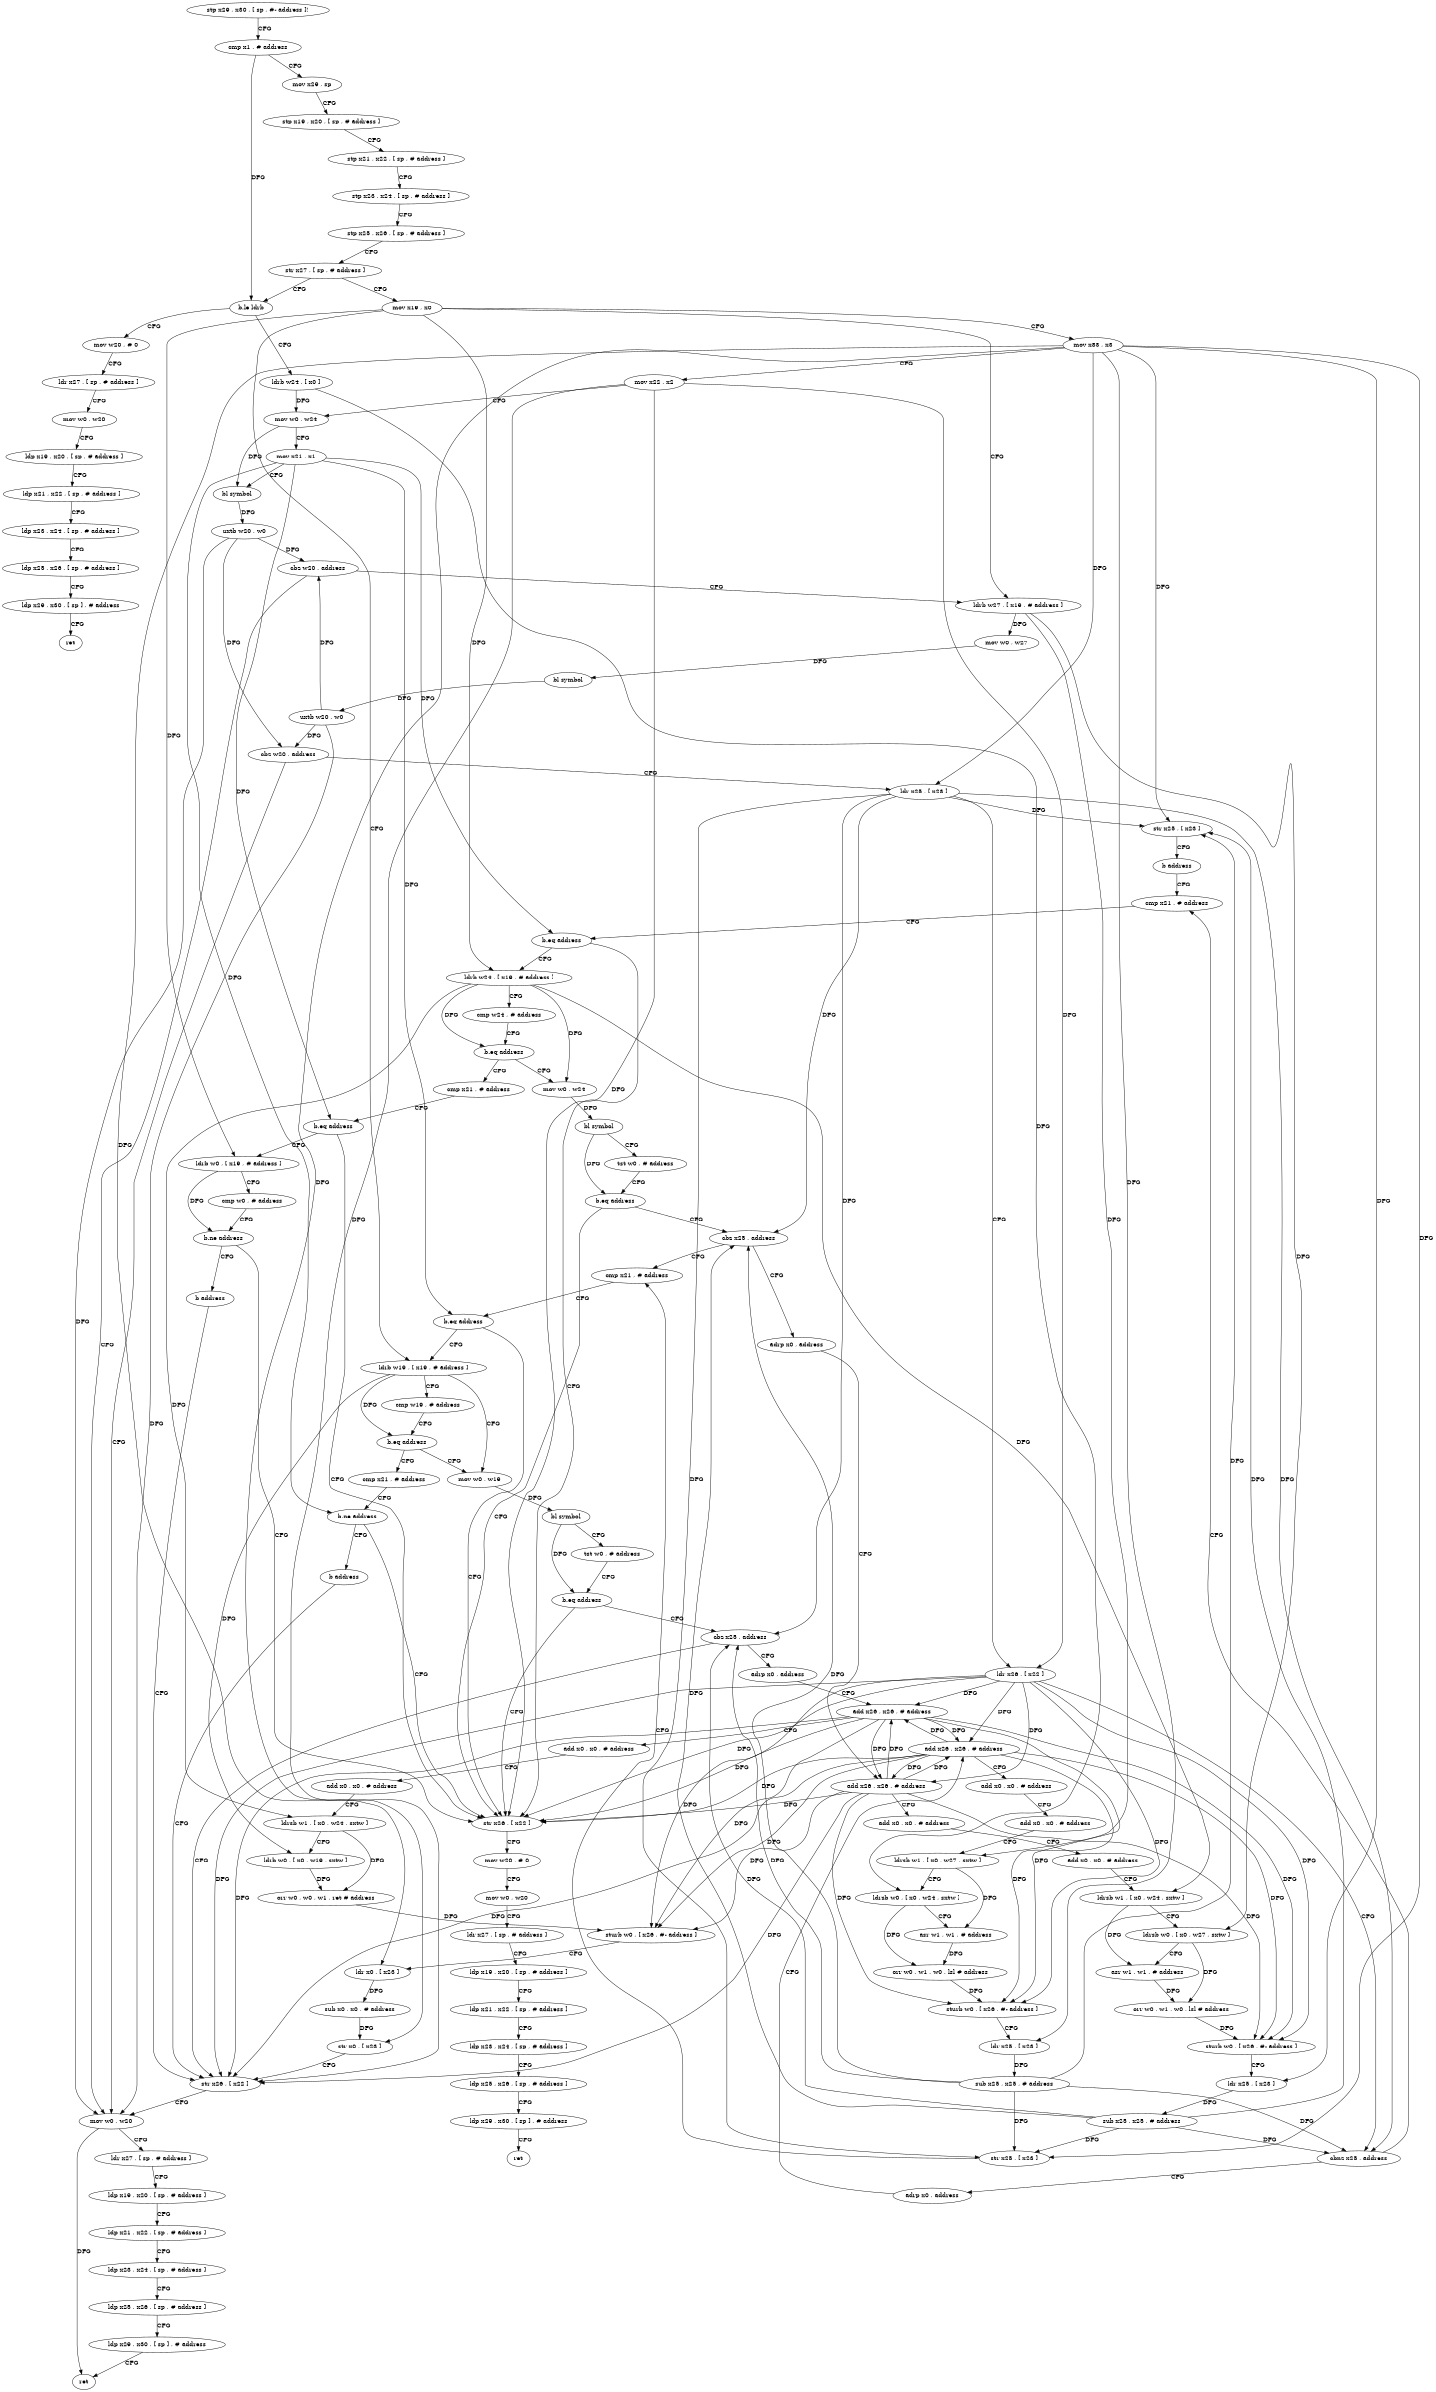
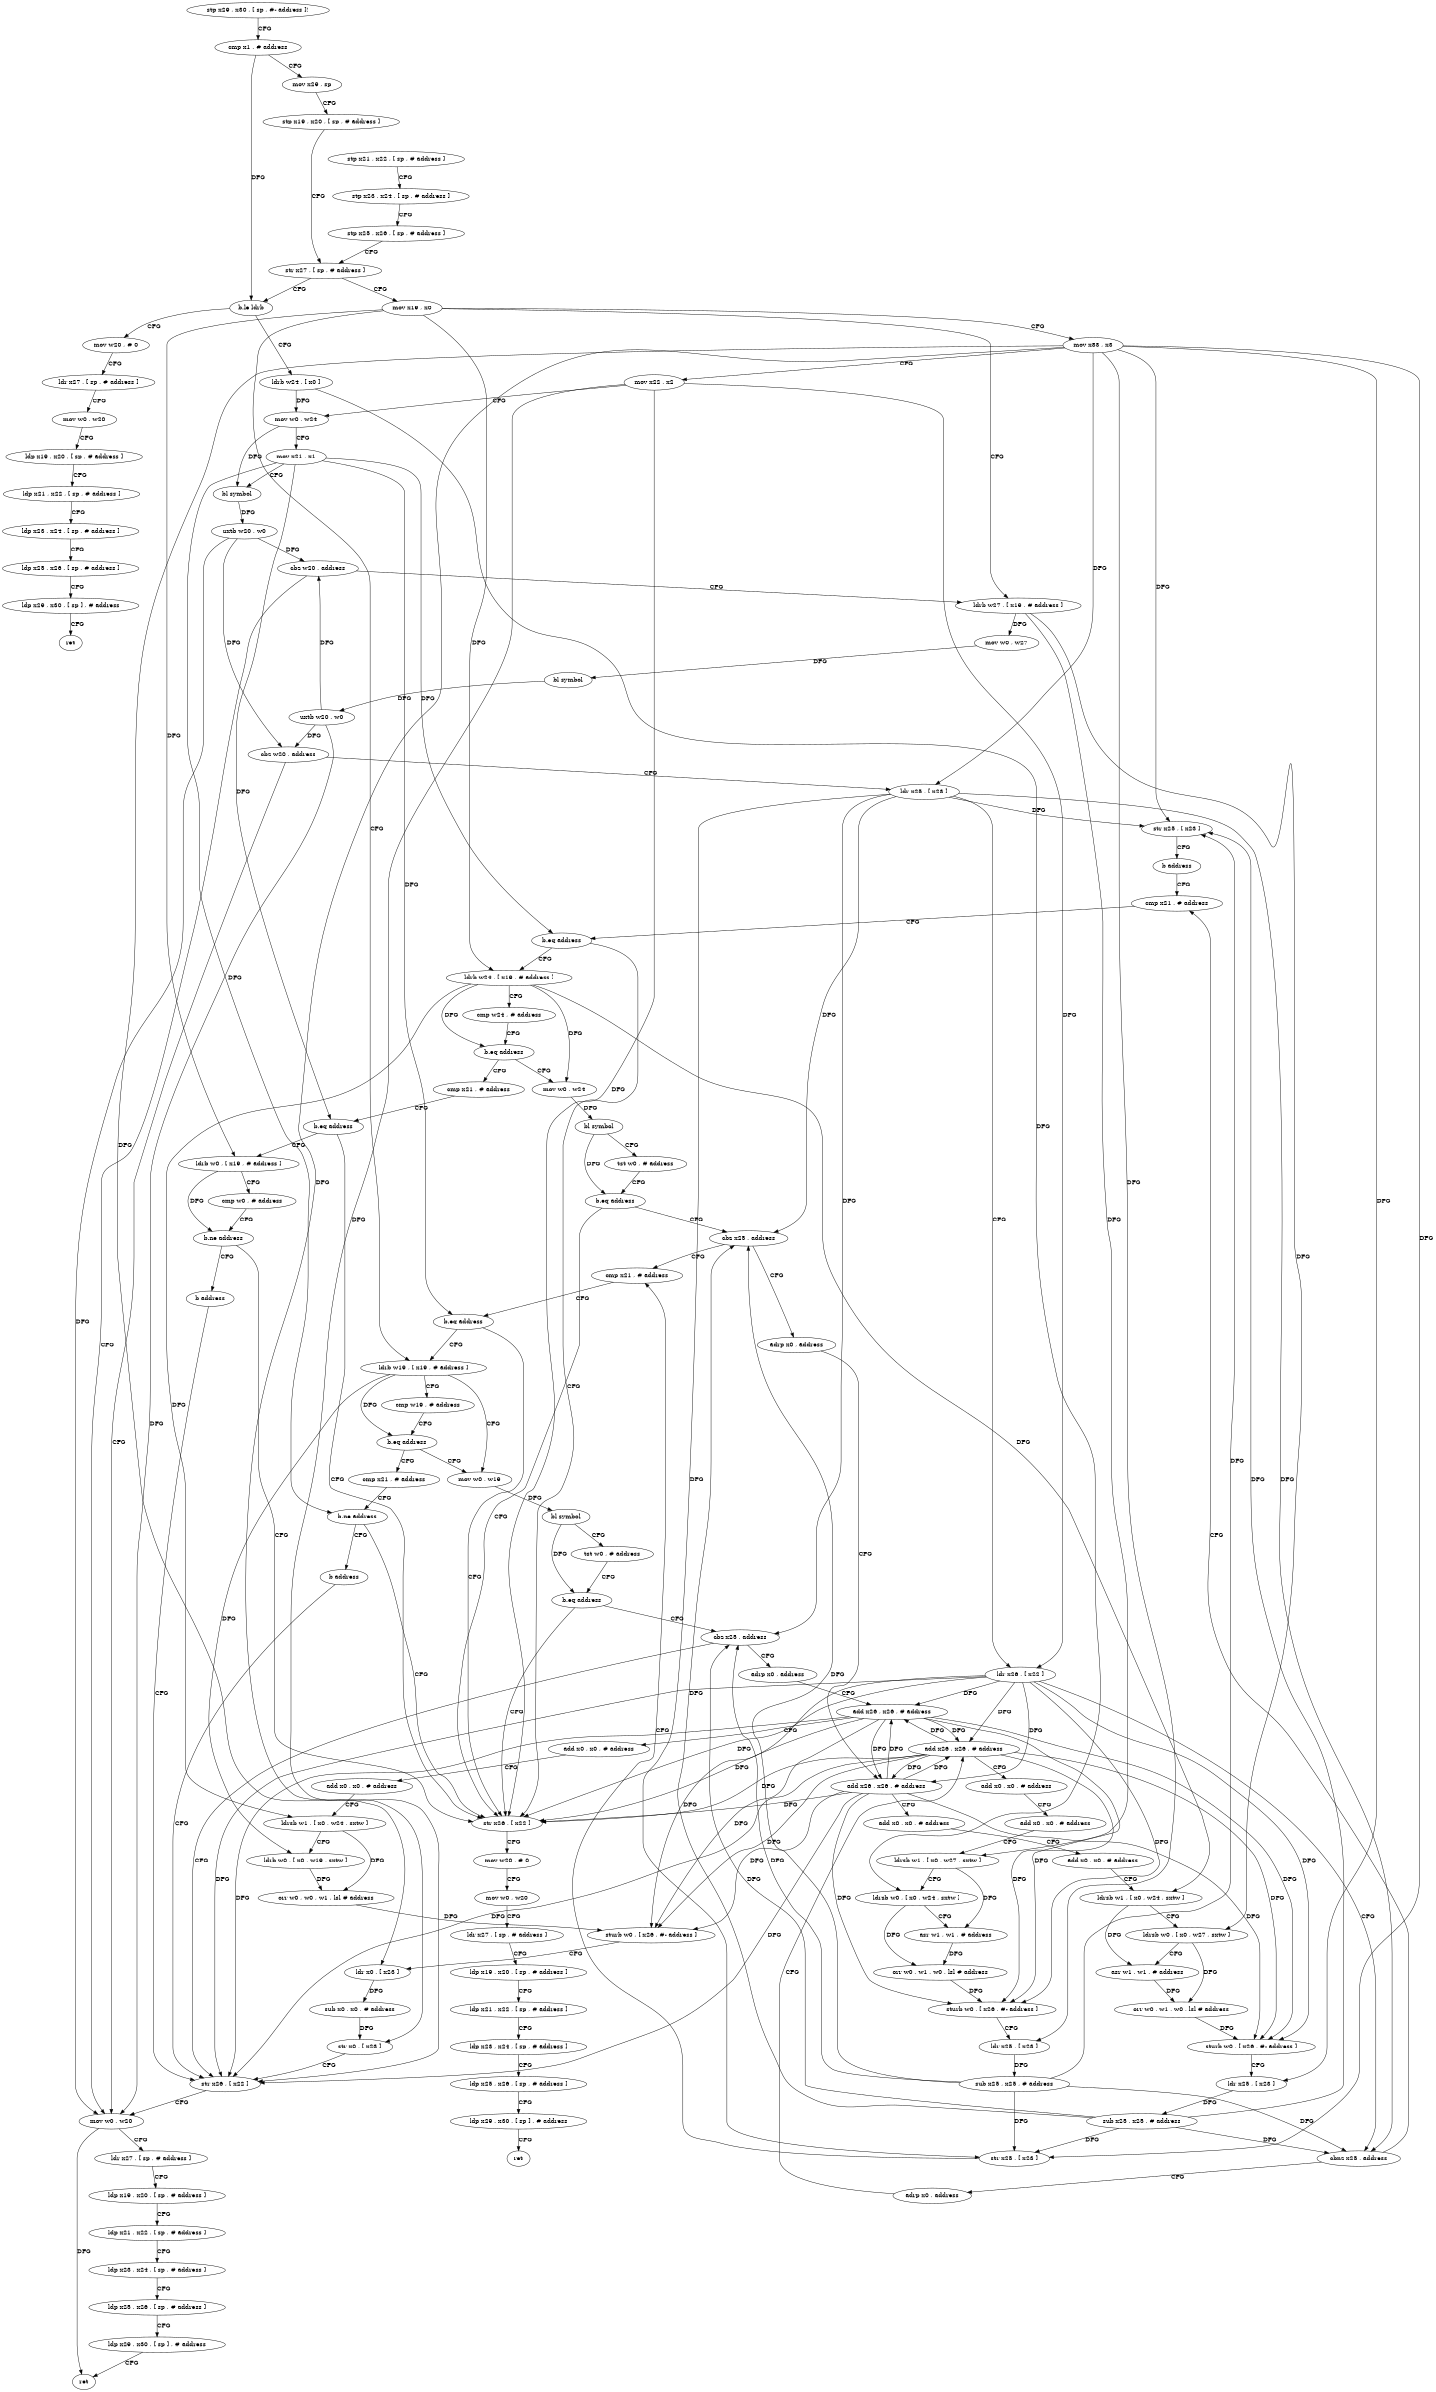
edge "stp x19 , x20 , [ sp , # address ]" -> "stp x21 , x22 , [ sp , # address ]": now "stp x19 , x20 , [ sp , # address ]" -> "str x27 , [ sp , # address ]"
node "orr w0 , w0 , w1 , ret # address": label "orr w0 , w0 , w1 , ret # address" -> "orr w0 , w0 , w1 , lsl # address"
